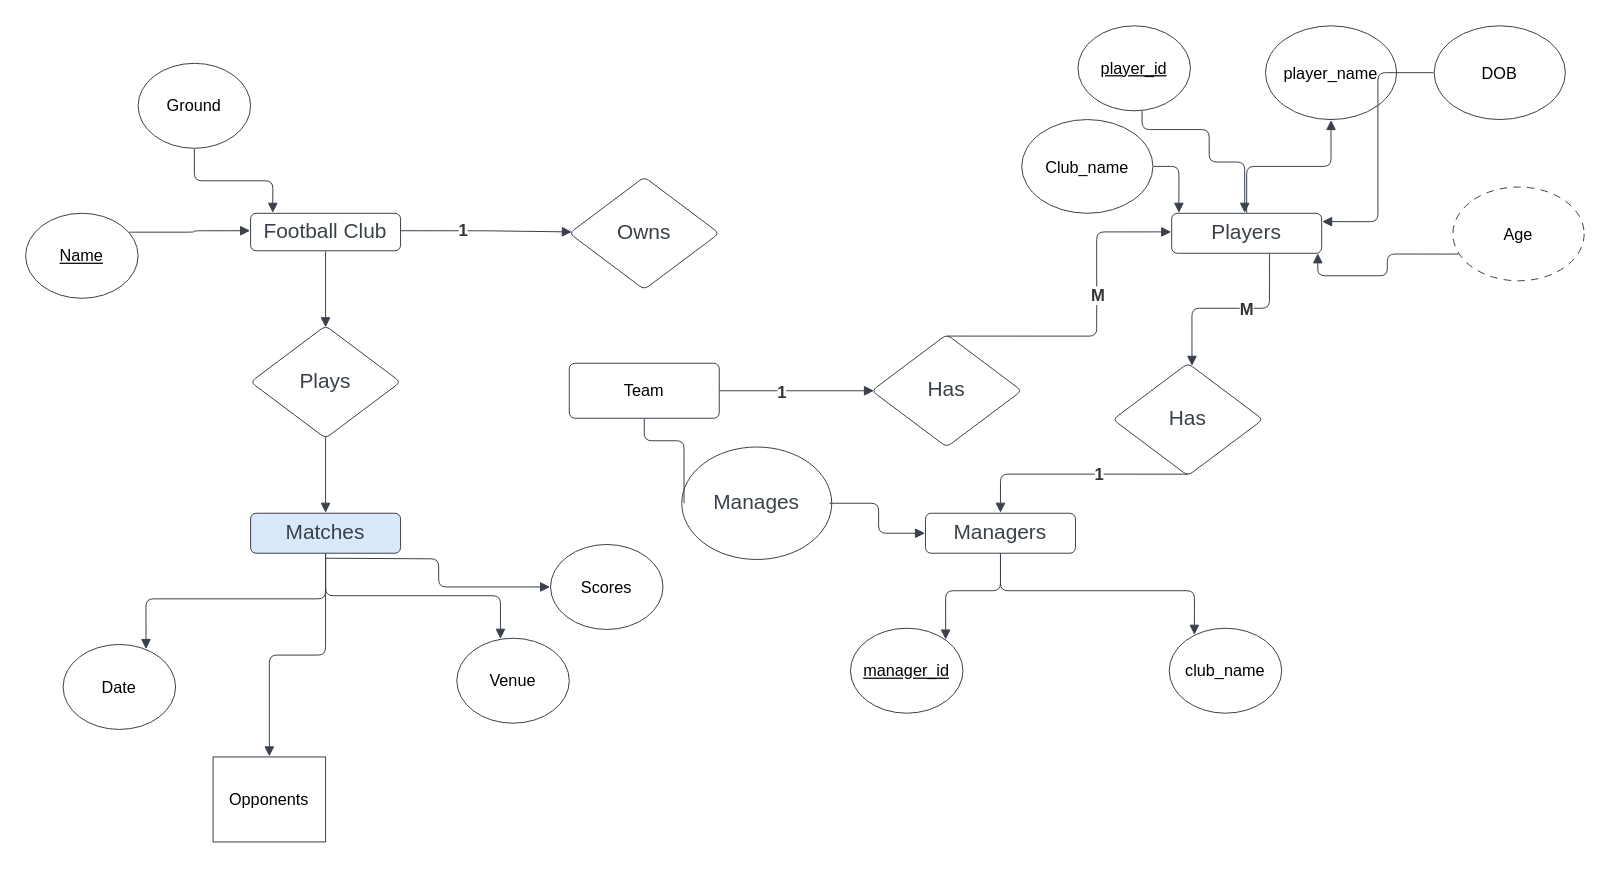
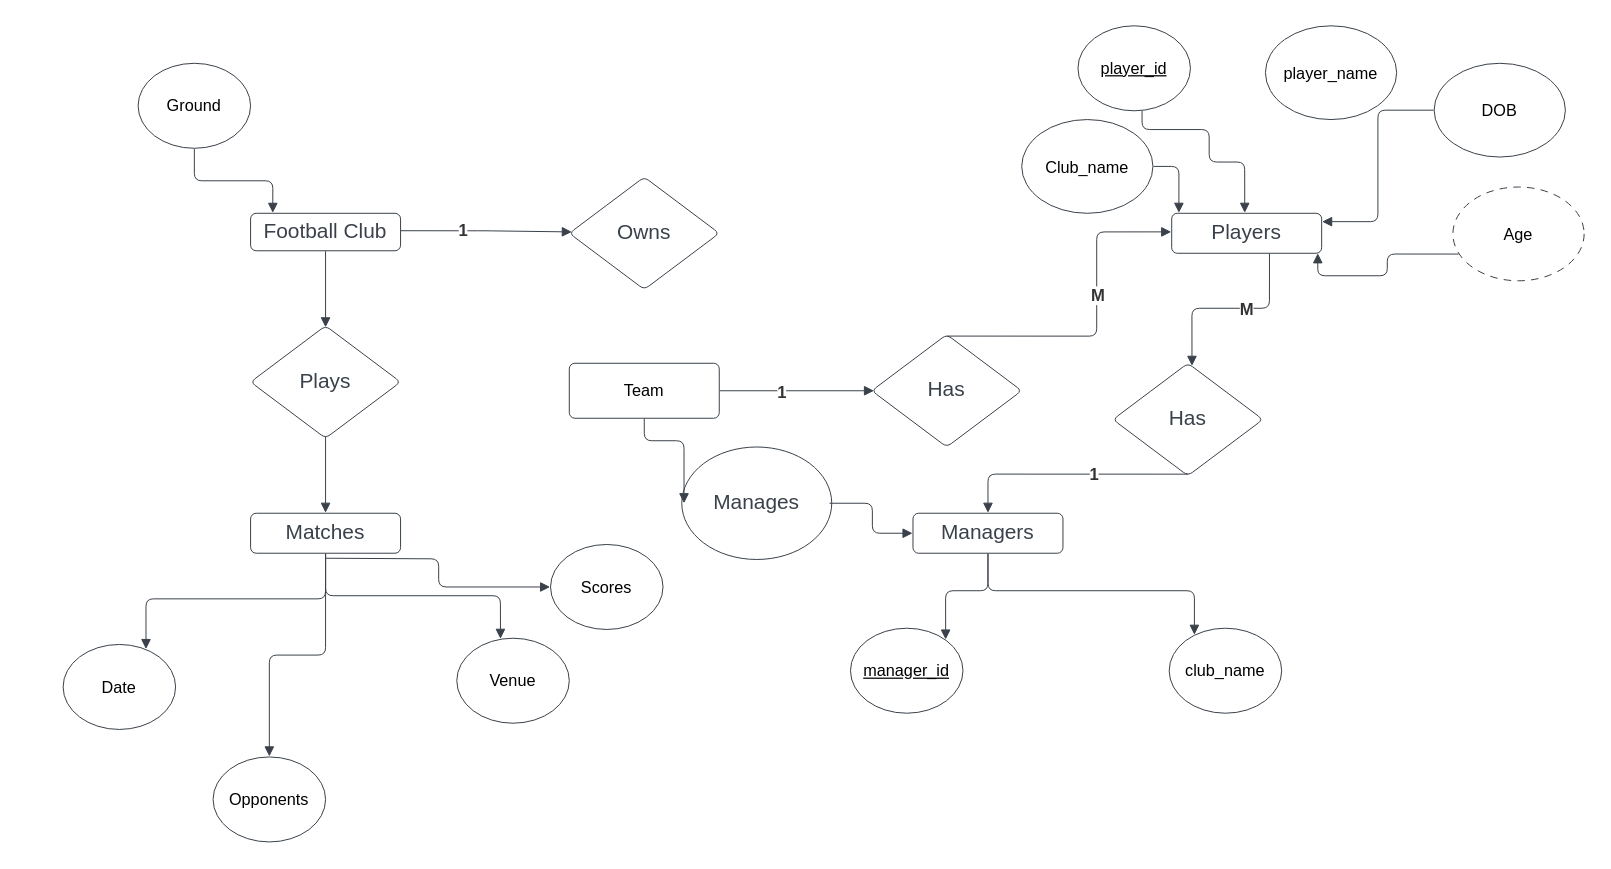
node "DOB": moved (1500, 73) -> (1500, 110)
edge "Players" -> "player_name": removed
edge "Name" -> "Football Club": removed
node "Name": removed
edge "Team" -- "Manages": arrowhead none -> block
node "Matches": fillcolor #dae8fc -> #ffffff
node "Managers": moved (1001, 533) -> (988, 533)
node "Opponents": shape rectangle -> ellipse
